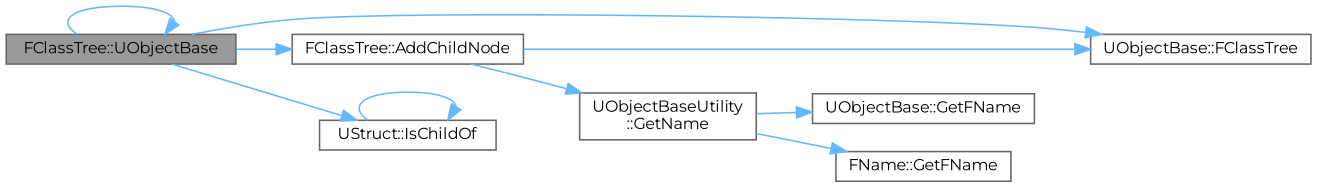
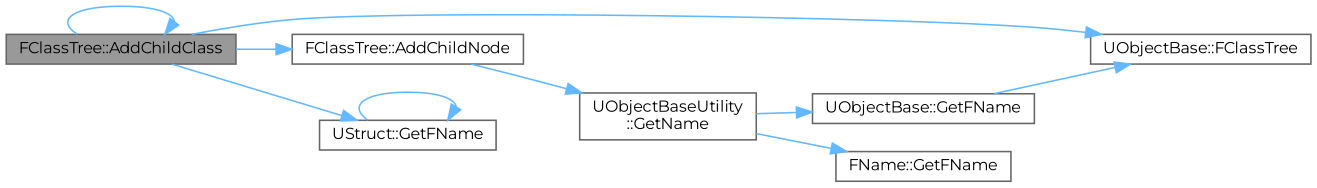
node "FClassTree::UObjectBase": label "FClassTree::UObjectBase" -> "FClassTree::AddChildClass"
edge "FClassTree::AddChildNode" -> "UObjectBase::FClassTree": now "UObjectBase::GetFName" -> "UObjectBase::FClassTree"
node "UStruct::IsChildOf": label "UStruct::IsChildOf" -> "UStruct::GetFName"
